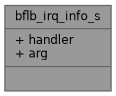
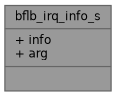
node "bflb_irq_info_s": text "+ handler" -> "+ info"
